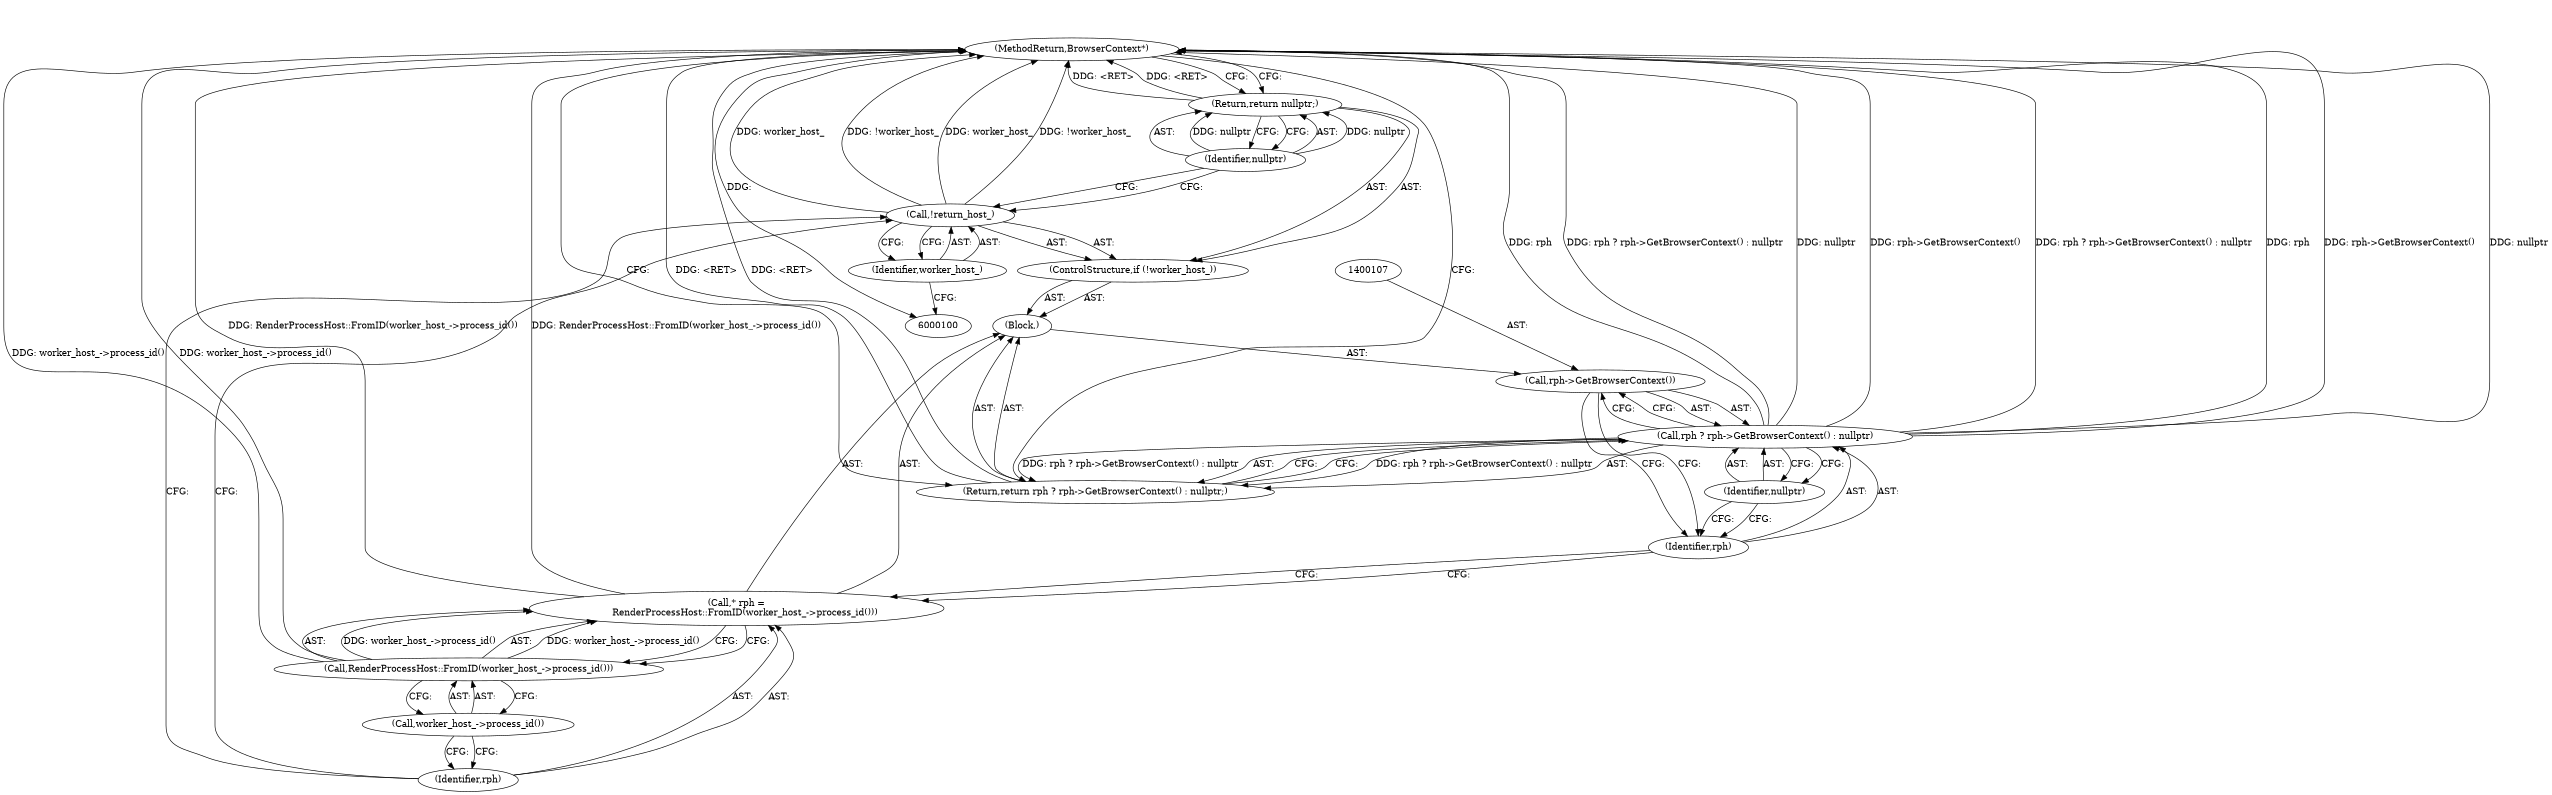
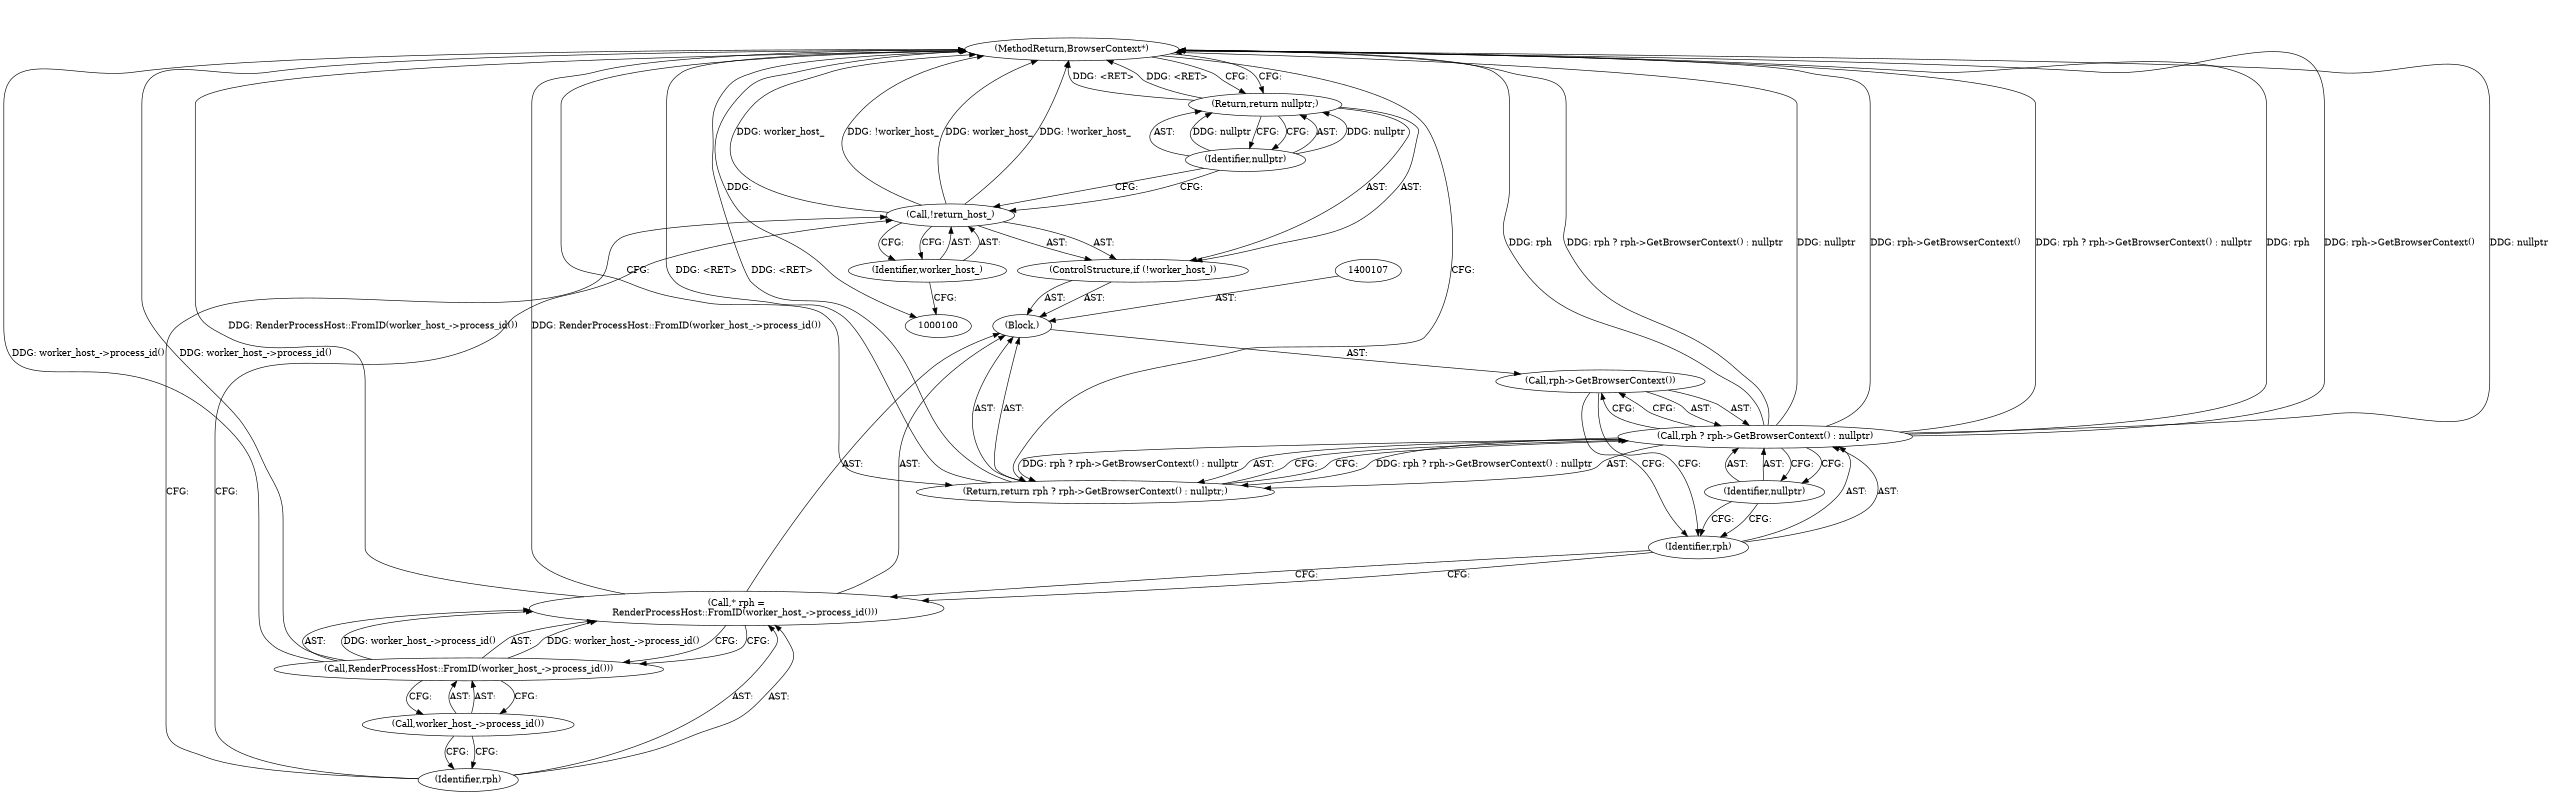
edge "1400107" -> "(Call,rph->GetBrowserContext())": now "1400107" -> "(Block,)"
node "6000100": label "6000100" -> "1000100"
